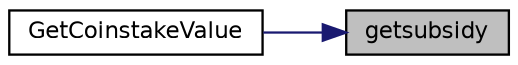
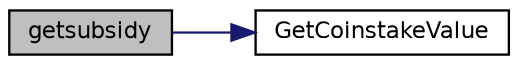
edge "GetCoinstakeValue" -> "getsubsidy": reversed
